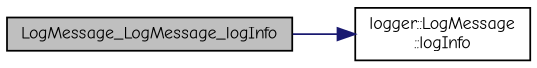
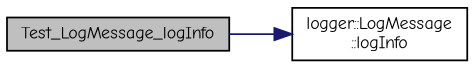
node "LogMessage_LogMessage_logInfo": label "LogMessage_LogMessage_logInfo" -> "Test_LogMessage_logInfo"
